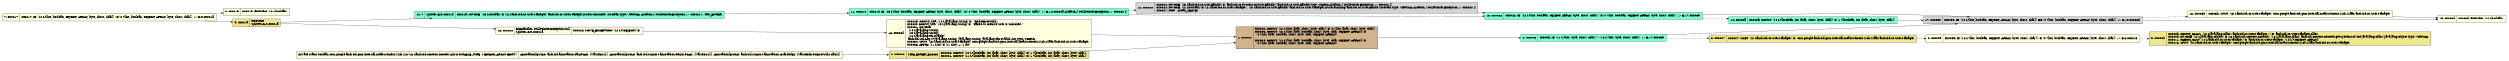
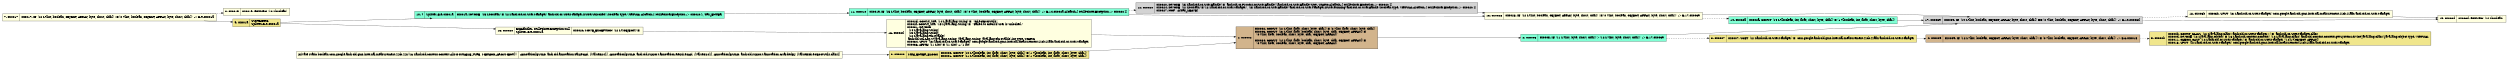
node "13: 0x0028": fillcolor aquamarine -> lightyellow
node "9: 0x001a": text "RETURN" -> "SYNTHETIC"
node "4: 0x0009": fillcolor lightyellow -> tan
